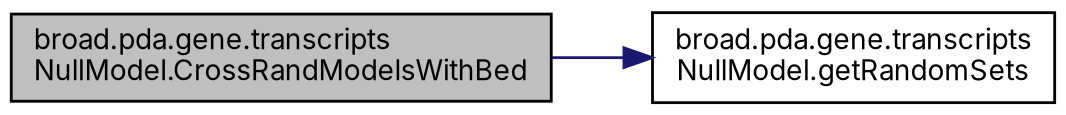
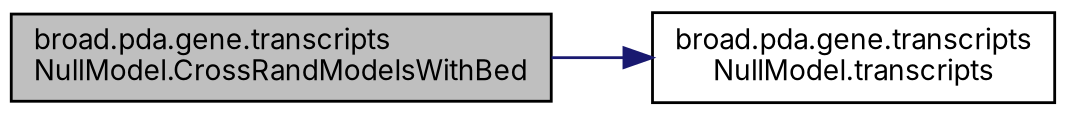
node "broad.pda.gene.transcripts NullModel.getRandomSets": label "broad.pda.gene.transcripts NullModel.getRandomSets" -> "broad.pda.gene.transcripts NullModel.transcripts"
